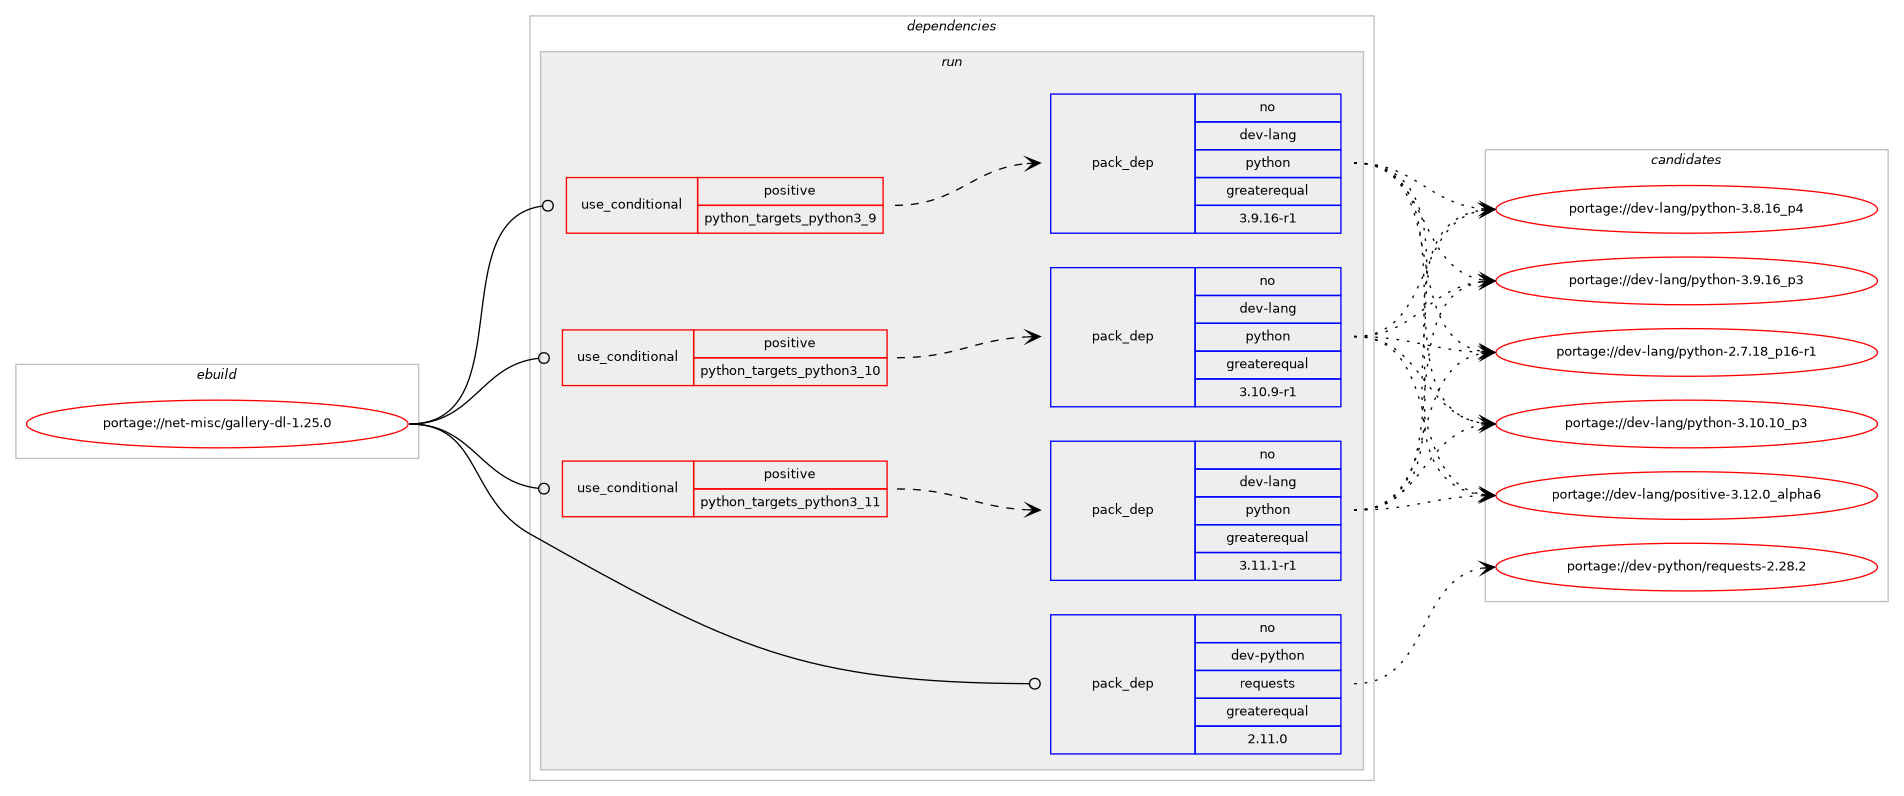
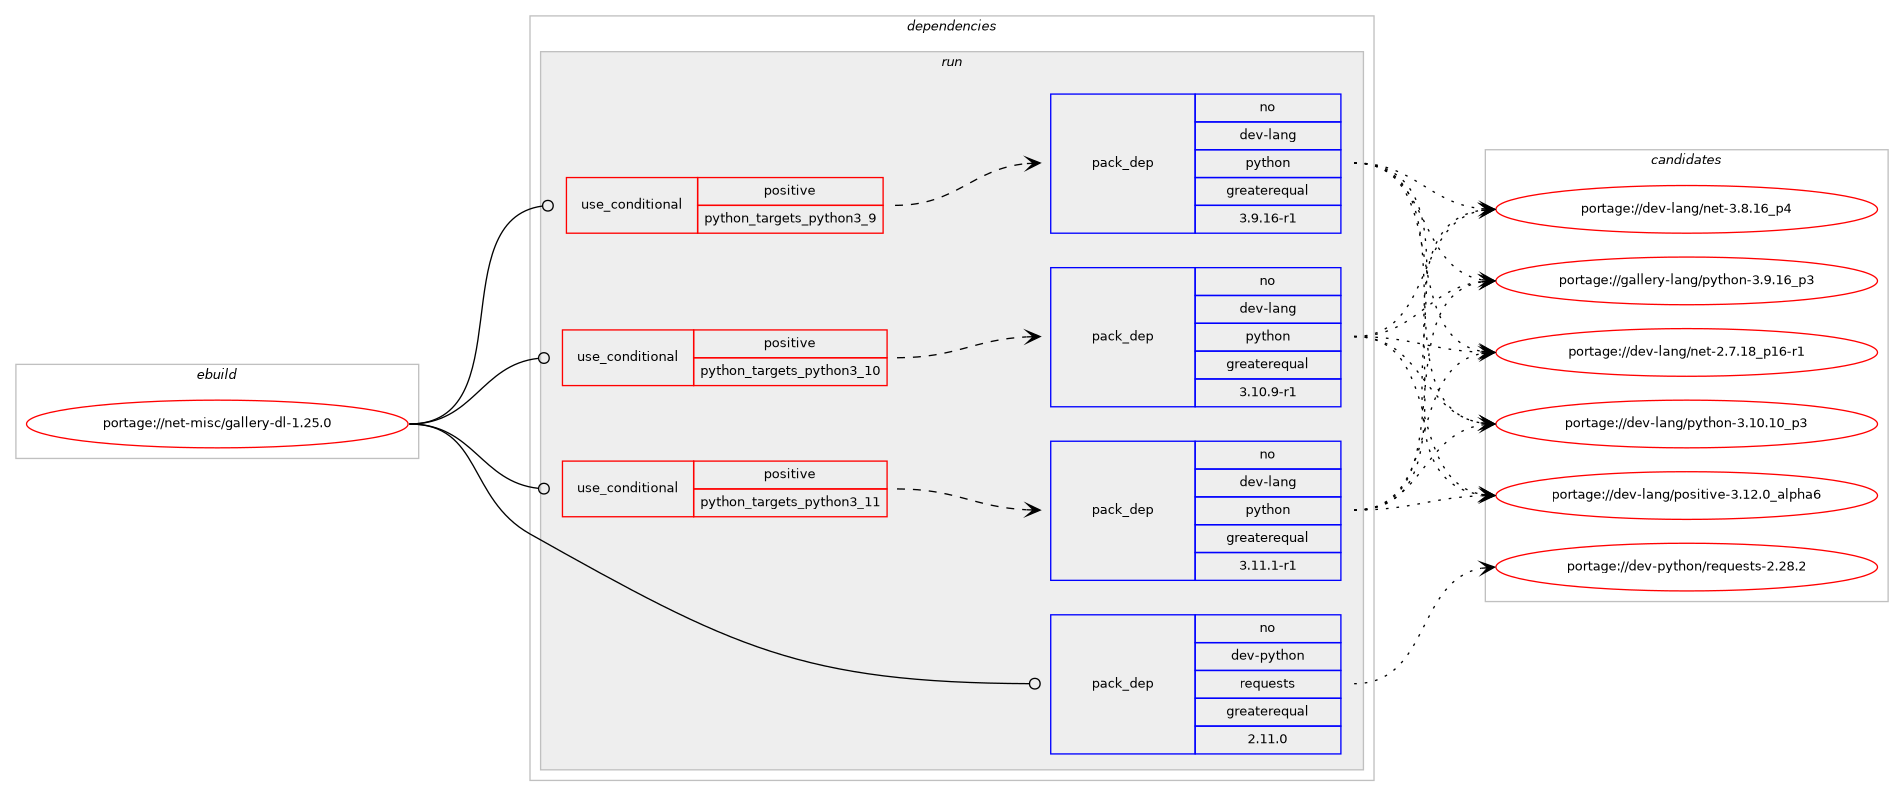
node "portage://dev-lang/python-3.8.16_p4": label "portage://dev-lang/python-3.8.16_p4" -> "portage://dev-lang/net-3.8.16_p4"
node "portage://dev-lang/python-3.9.16_p3": label "portage://dev-lang/python-3.9.16_p3" -> "portage://gallery-lang/python-3.9.16_p3"
node "portage://dev-lang/python-2.7.18_p16-r1": label "portage://dev-lang/python-2.7.18_p16-r1" -> "portage://dev-lang/net-2.7.18_p16-r1"
